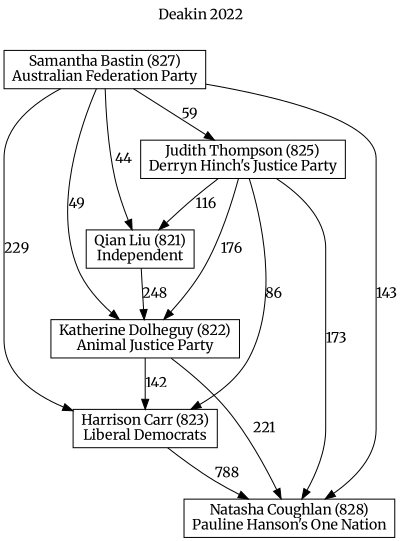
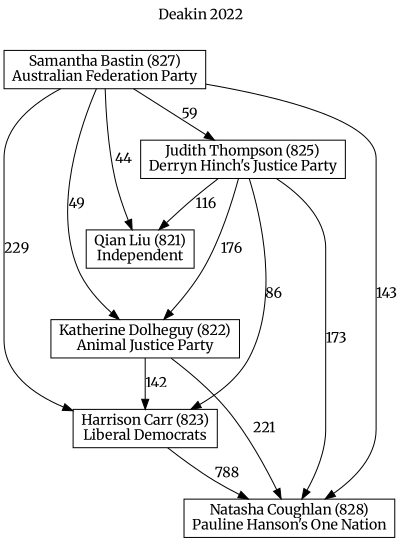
edge "Qian Liu (821) Independent" -> "Katherine Dolheguy (822) Animal Justice Party": removed, label "248"
